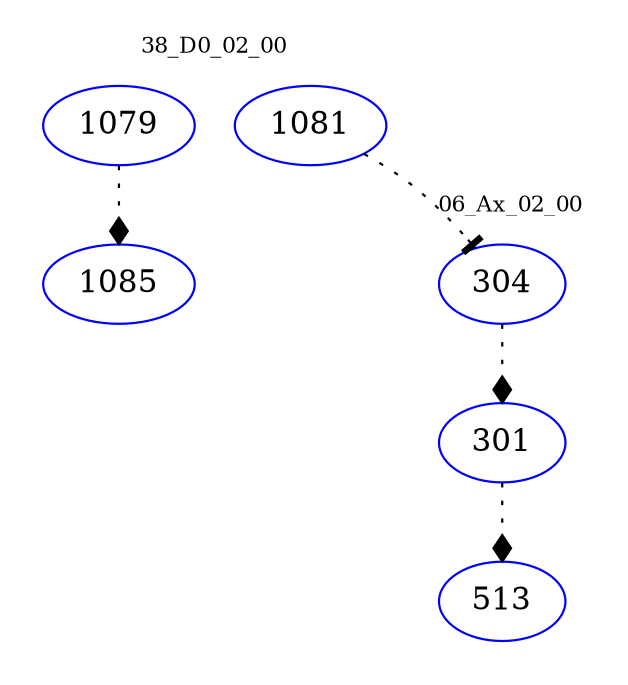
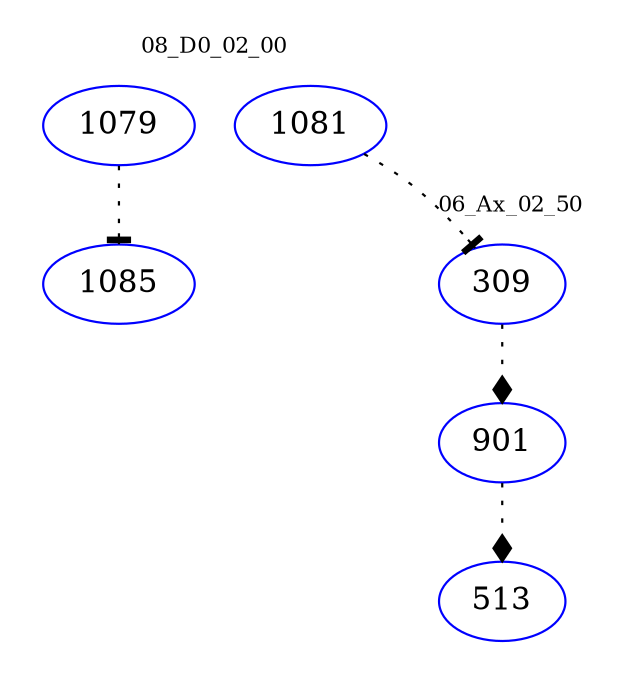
cluster "38_D0_02_00": label "38_D0_02_00" -> "08_D0_02_00"
edge "1079" -> "1085": arrowhead diamond -> tee
cluster "06_Ax_02_00": label "06_Ax_02_00" -> "06_Ax_02_50"
node "304": label "304" -> "309"
node "301": label "301" -> "901"
